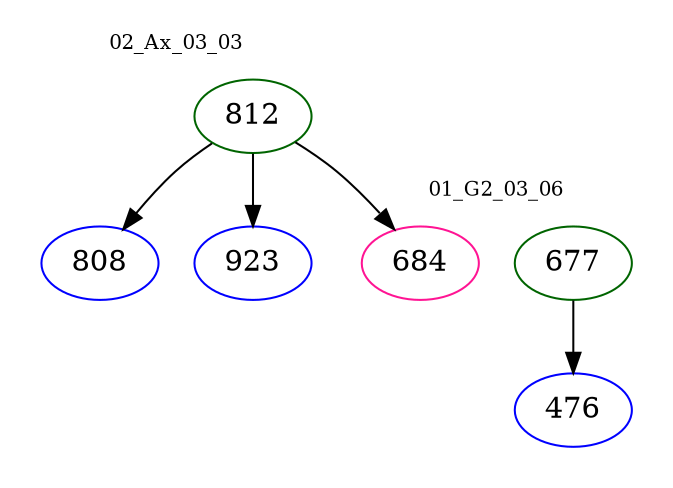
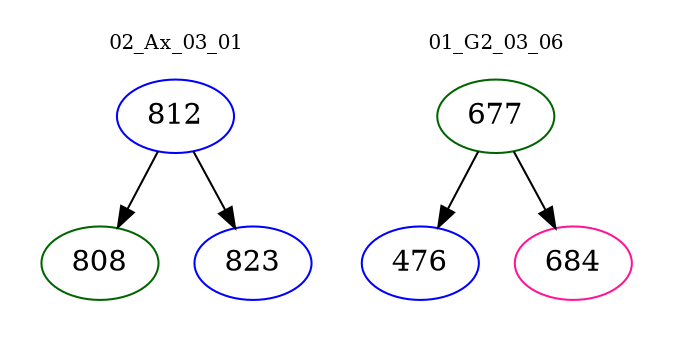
cluster "02_Ax_03_03": label "02_Ax_03_03" -> "02_Ax_03_01"
node "812": color darkgreen -> blue
edge "812" -> "684": now "677" -> "684"
node "808": color blue -> darkgreen
node "923": label "923" -> "823"
